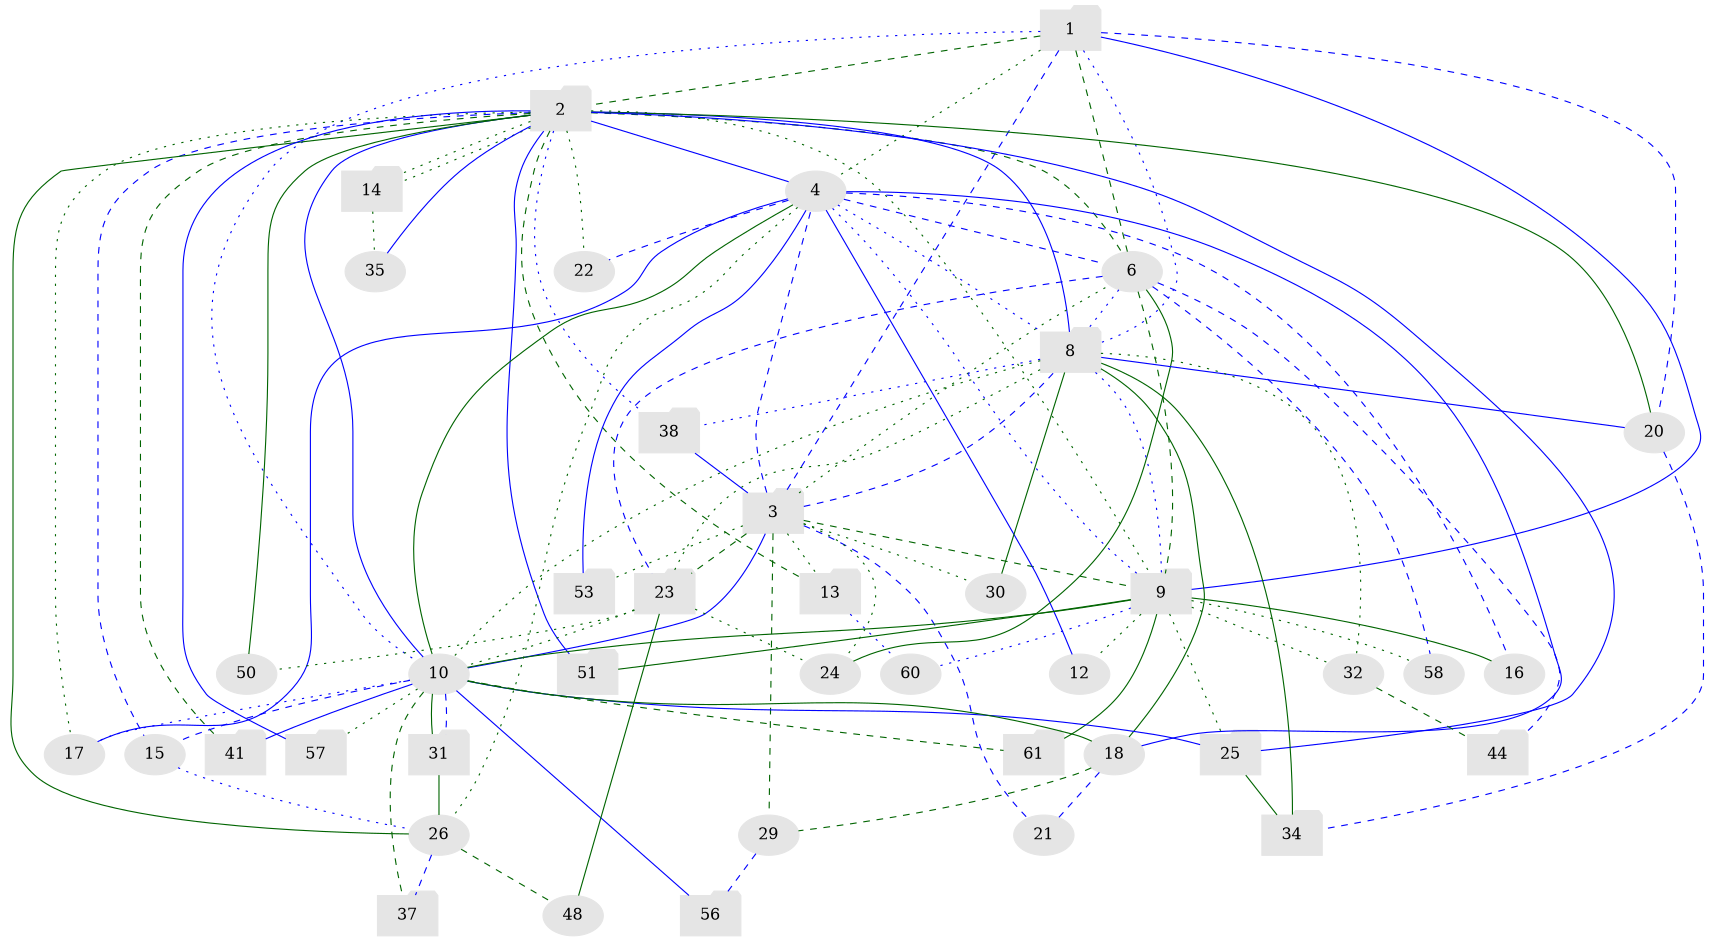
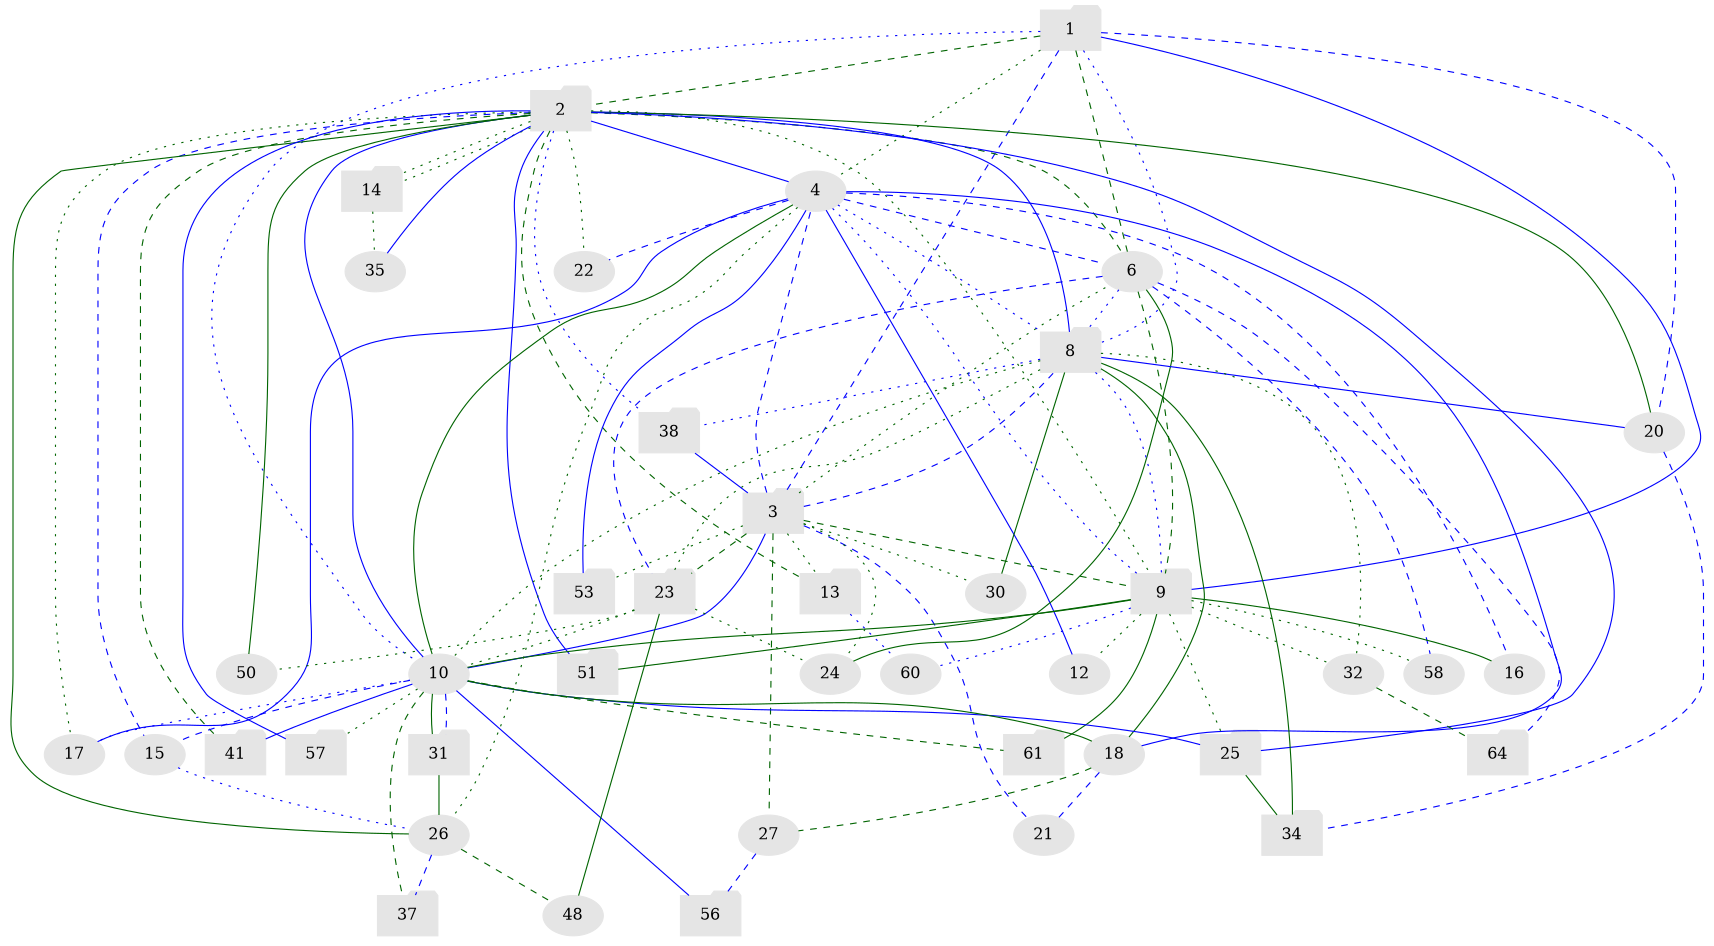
node "44": label "44" -> "64"
node "29": label "29" -> "27"
